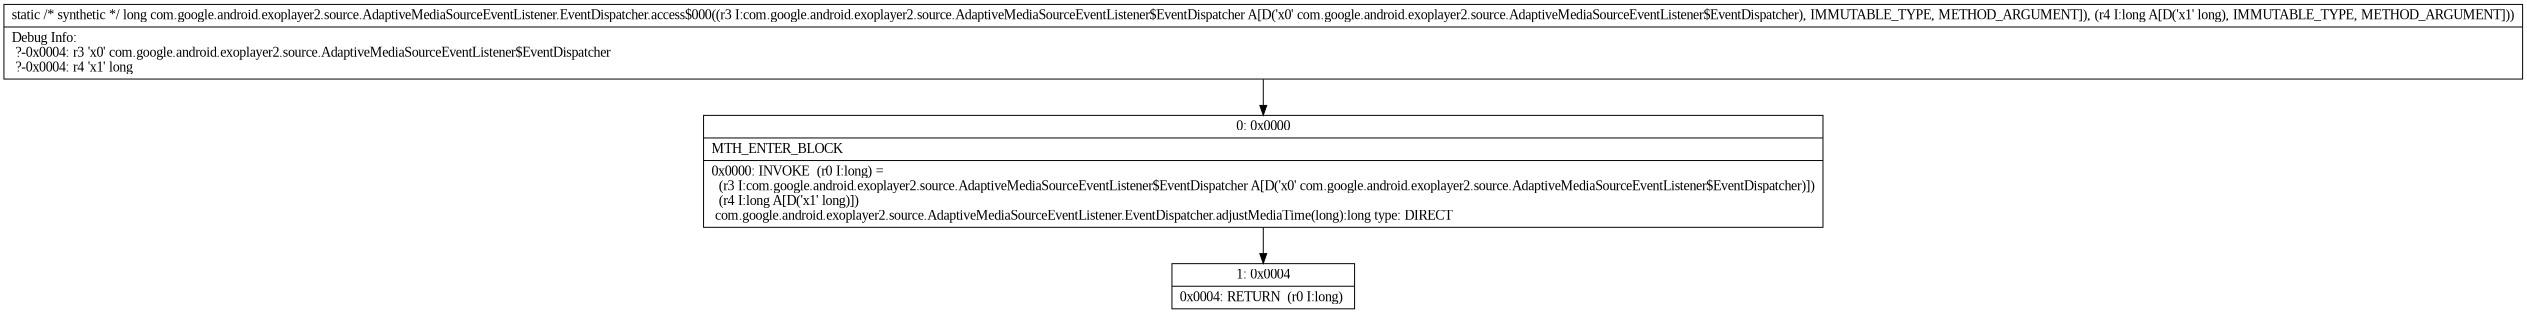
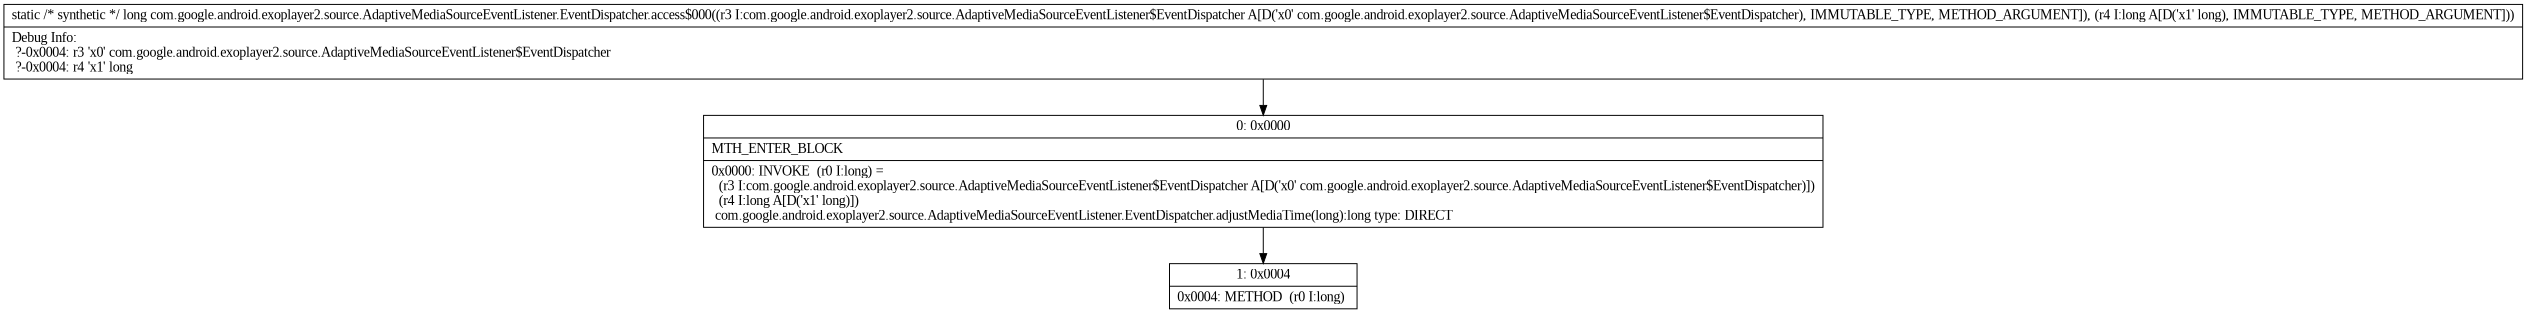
node "1: 0x0004": text "0x0004: RETURN  (r0 I:long)" -> "0x0004: METHOD  (r0 I:long)"
